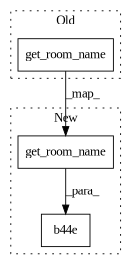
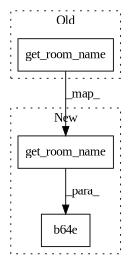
node "b44e": label "b44e" -> "b64e"
